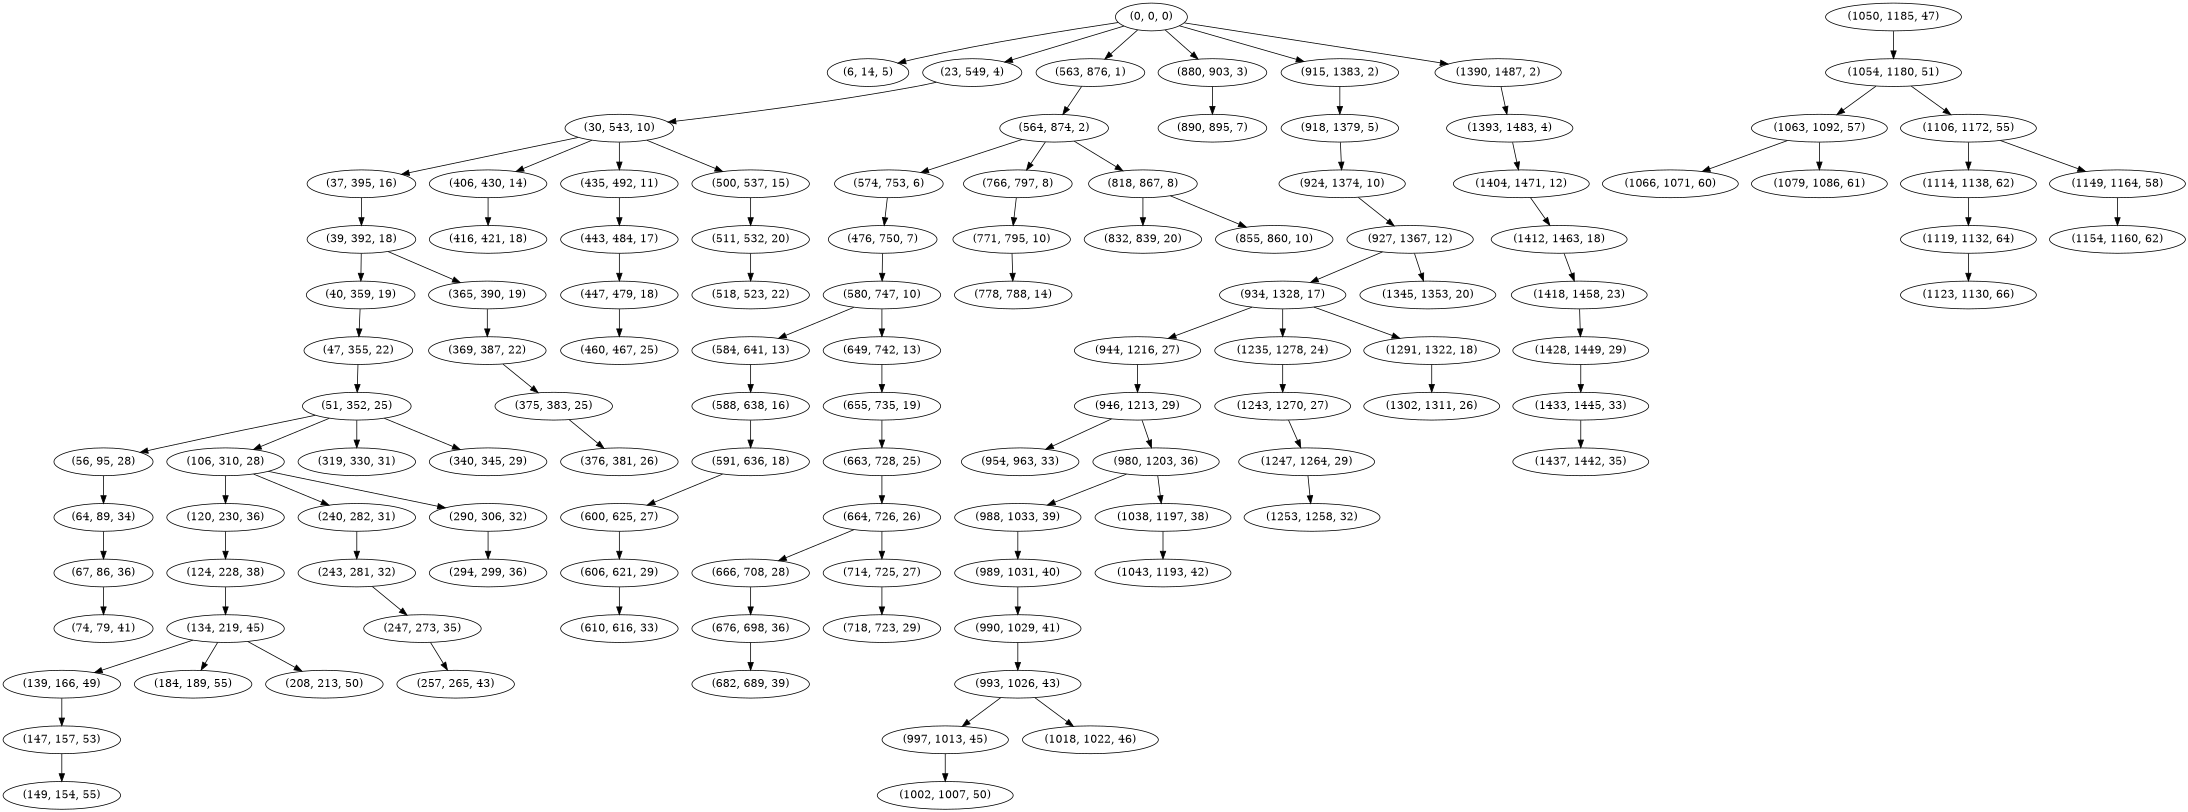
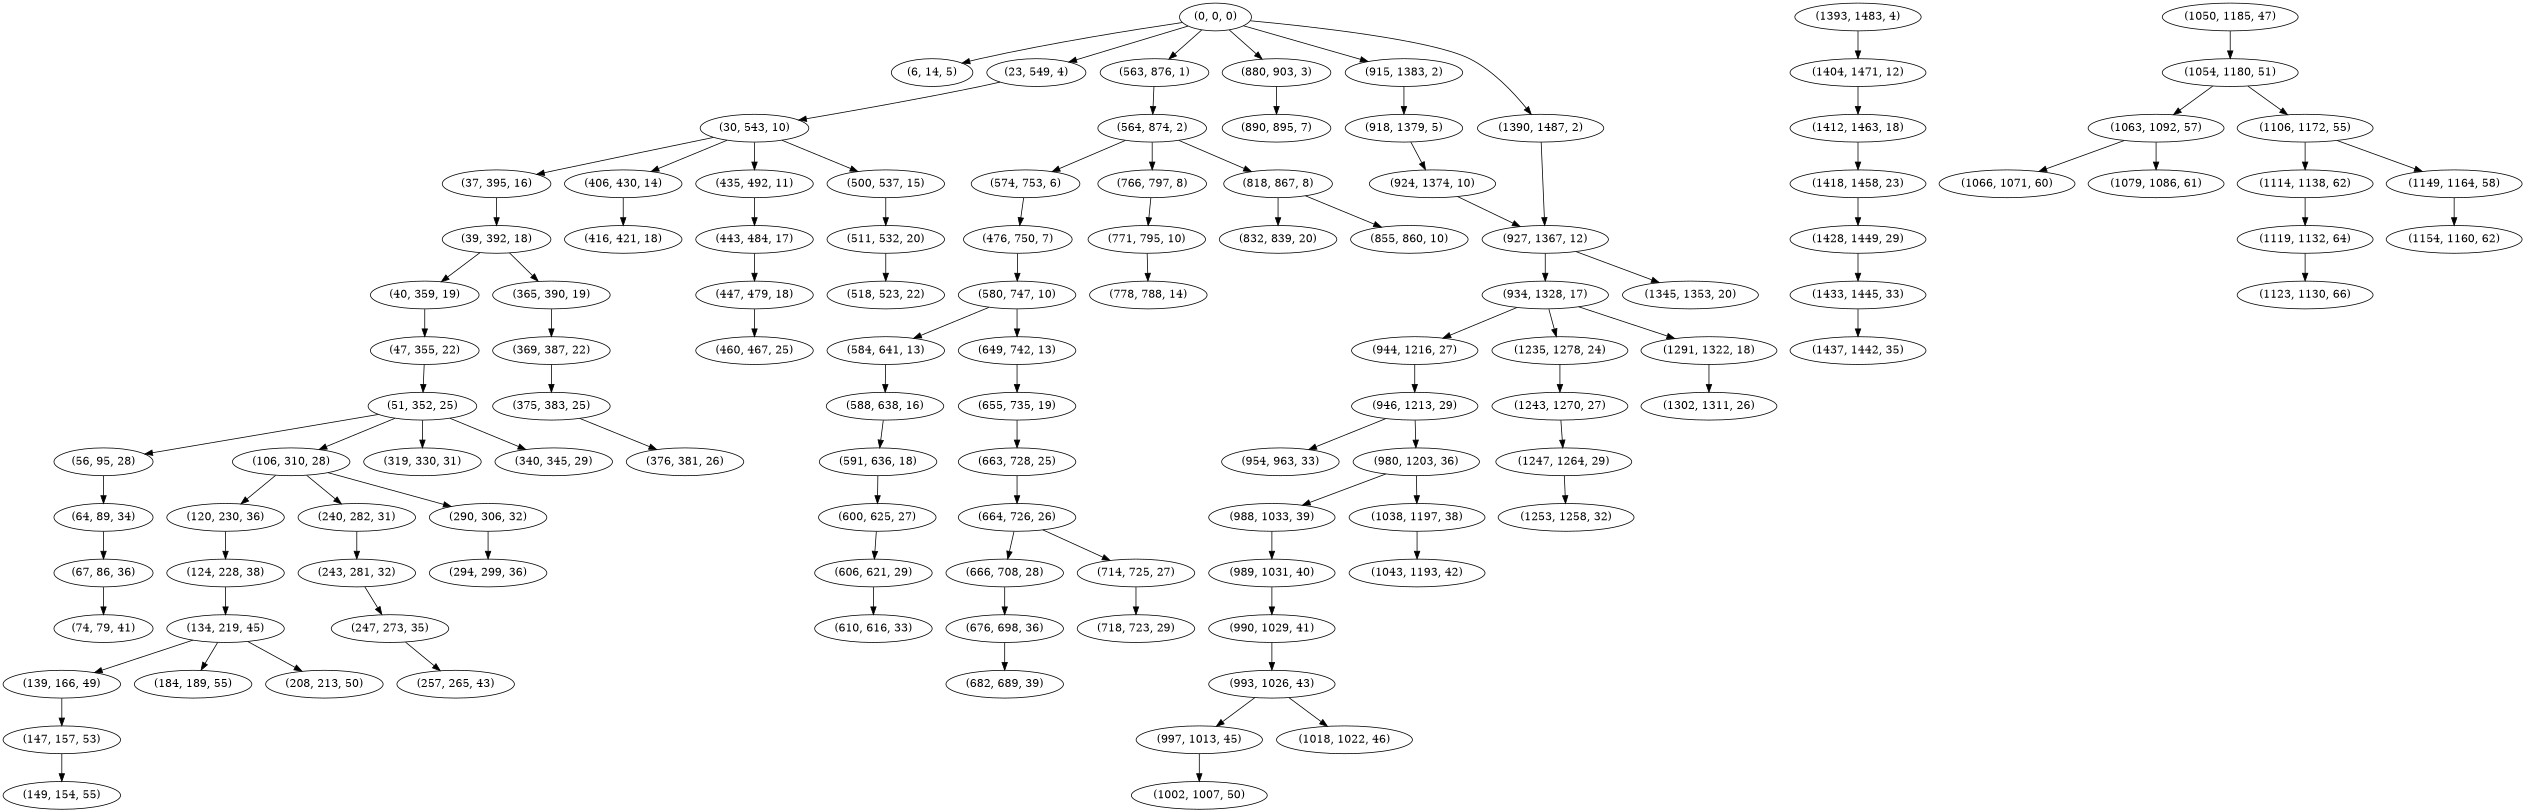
edge "(1390, 1487, 2)" -> "(1393, 1483, 4)": now "(1390, 1487, 2)" -> "(927, 1367, 12)"
